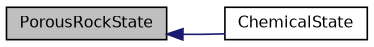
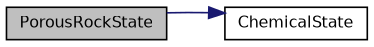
edge "ChemicalState" -> "PorousRockState": reversed
